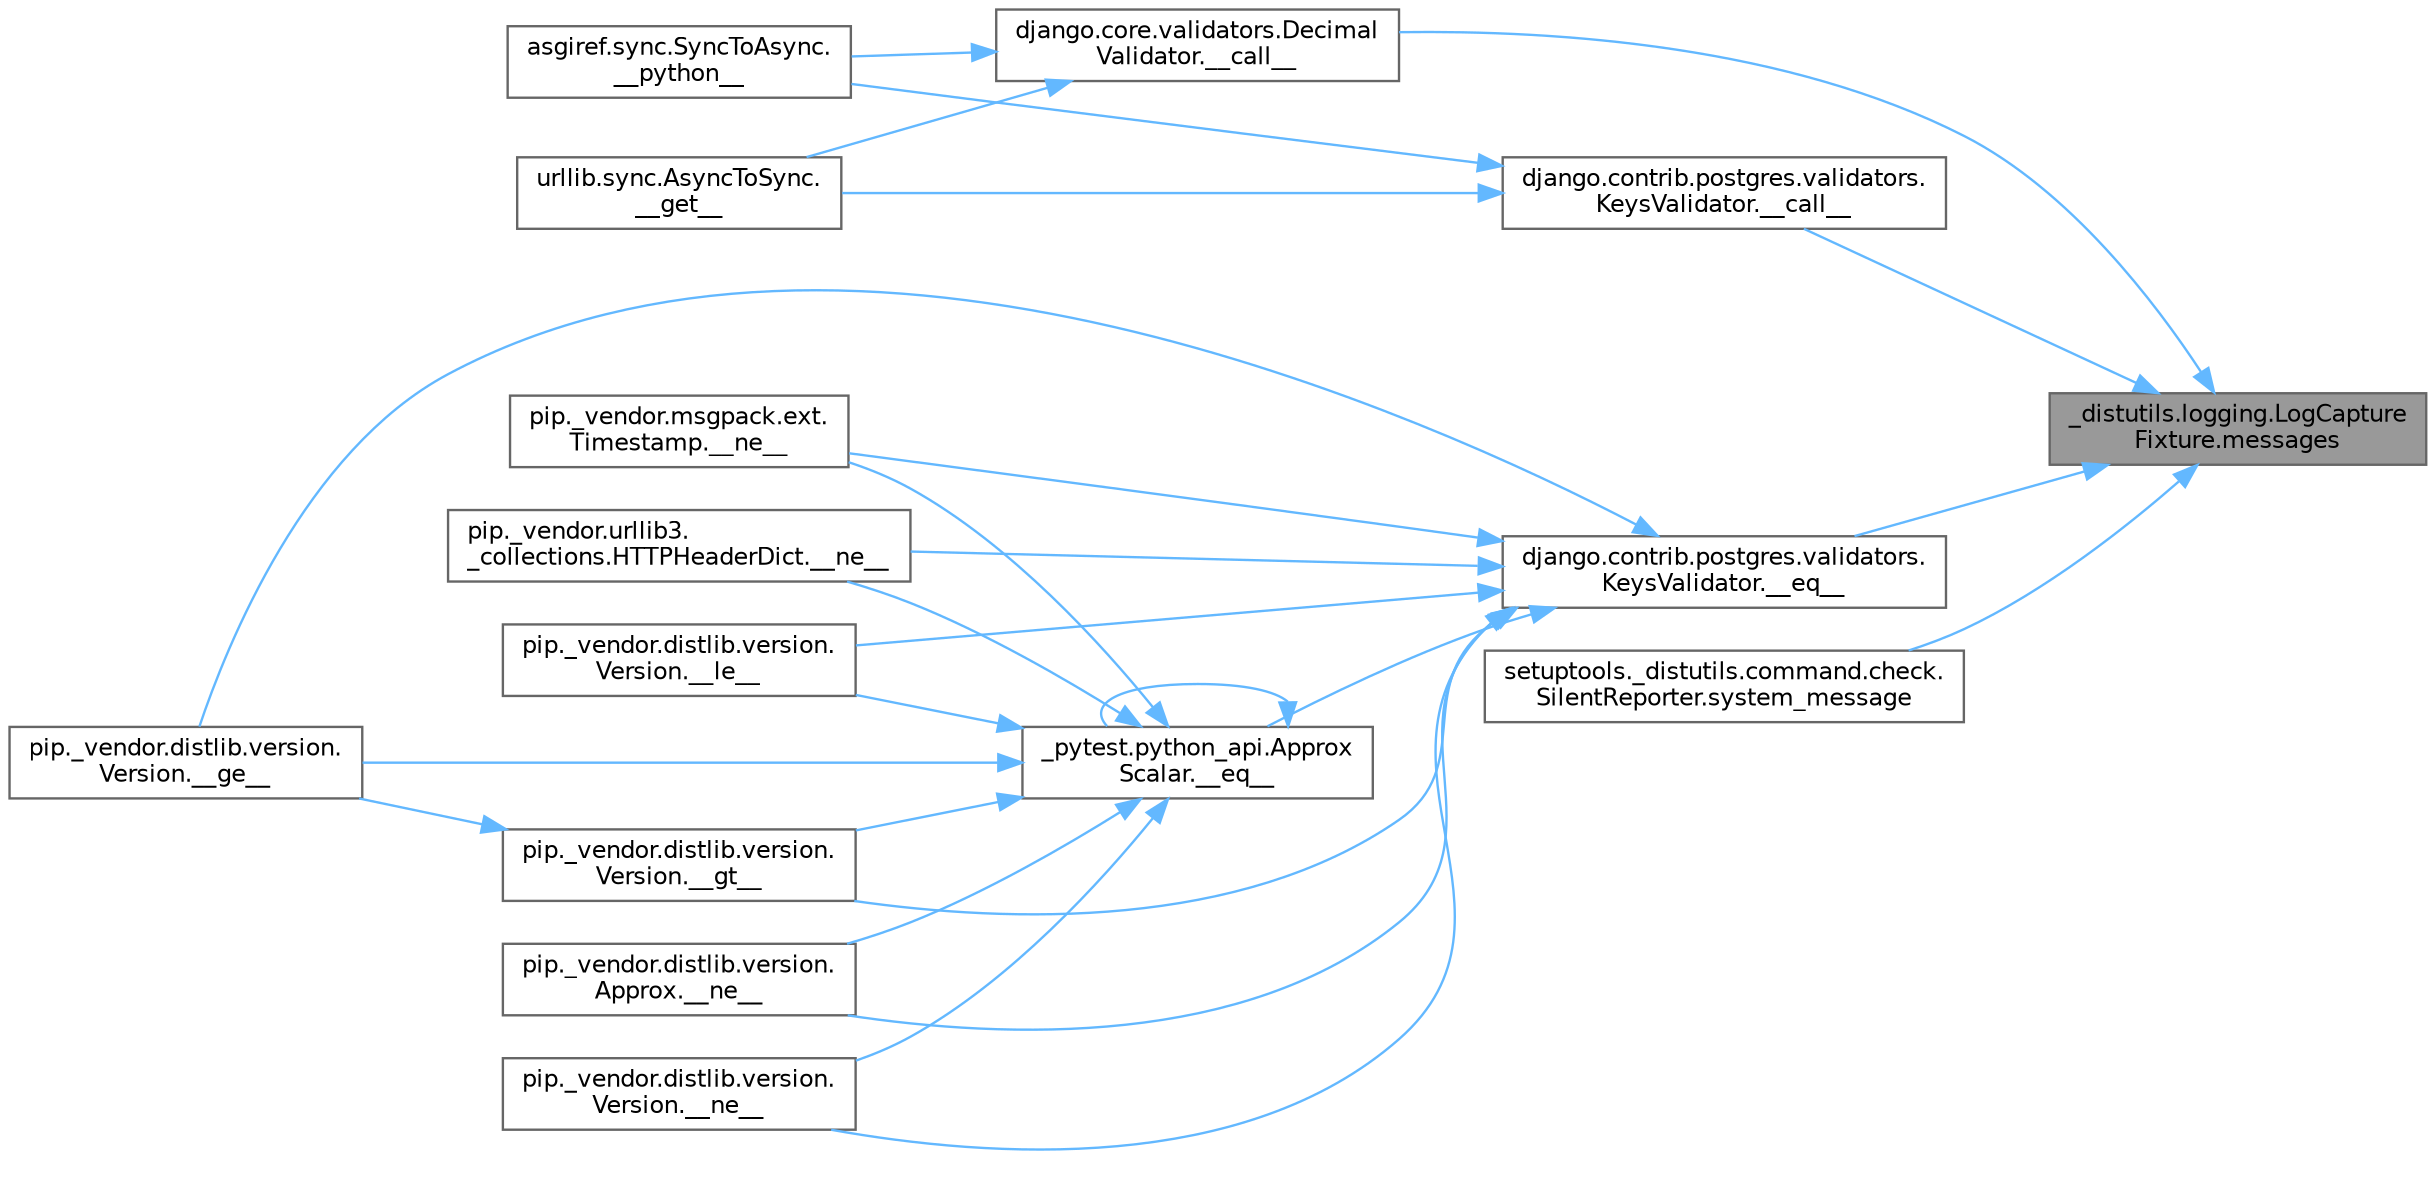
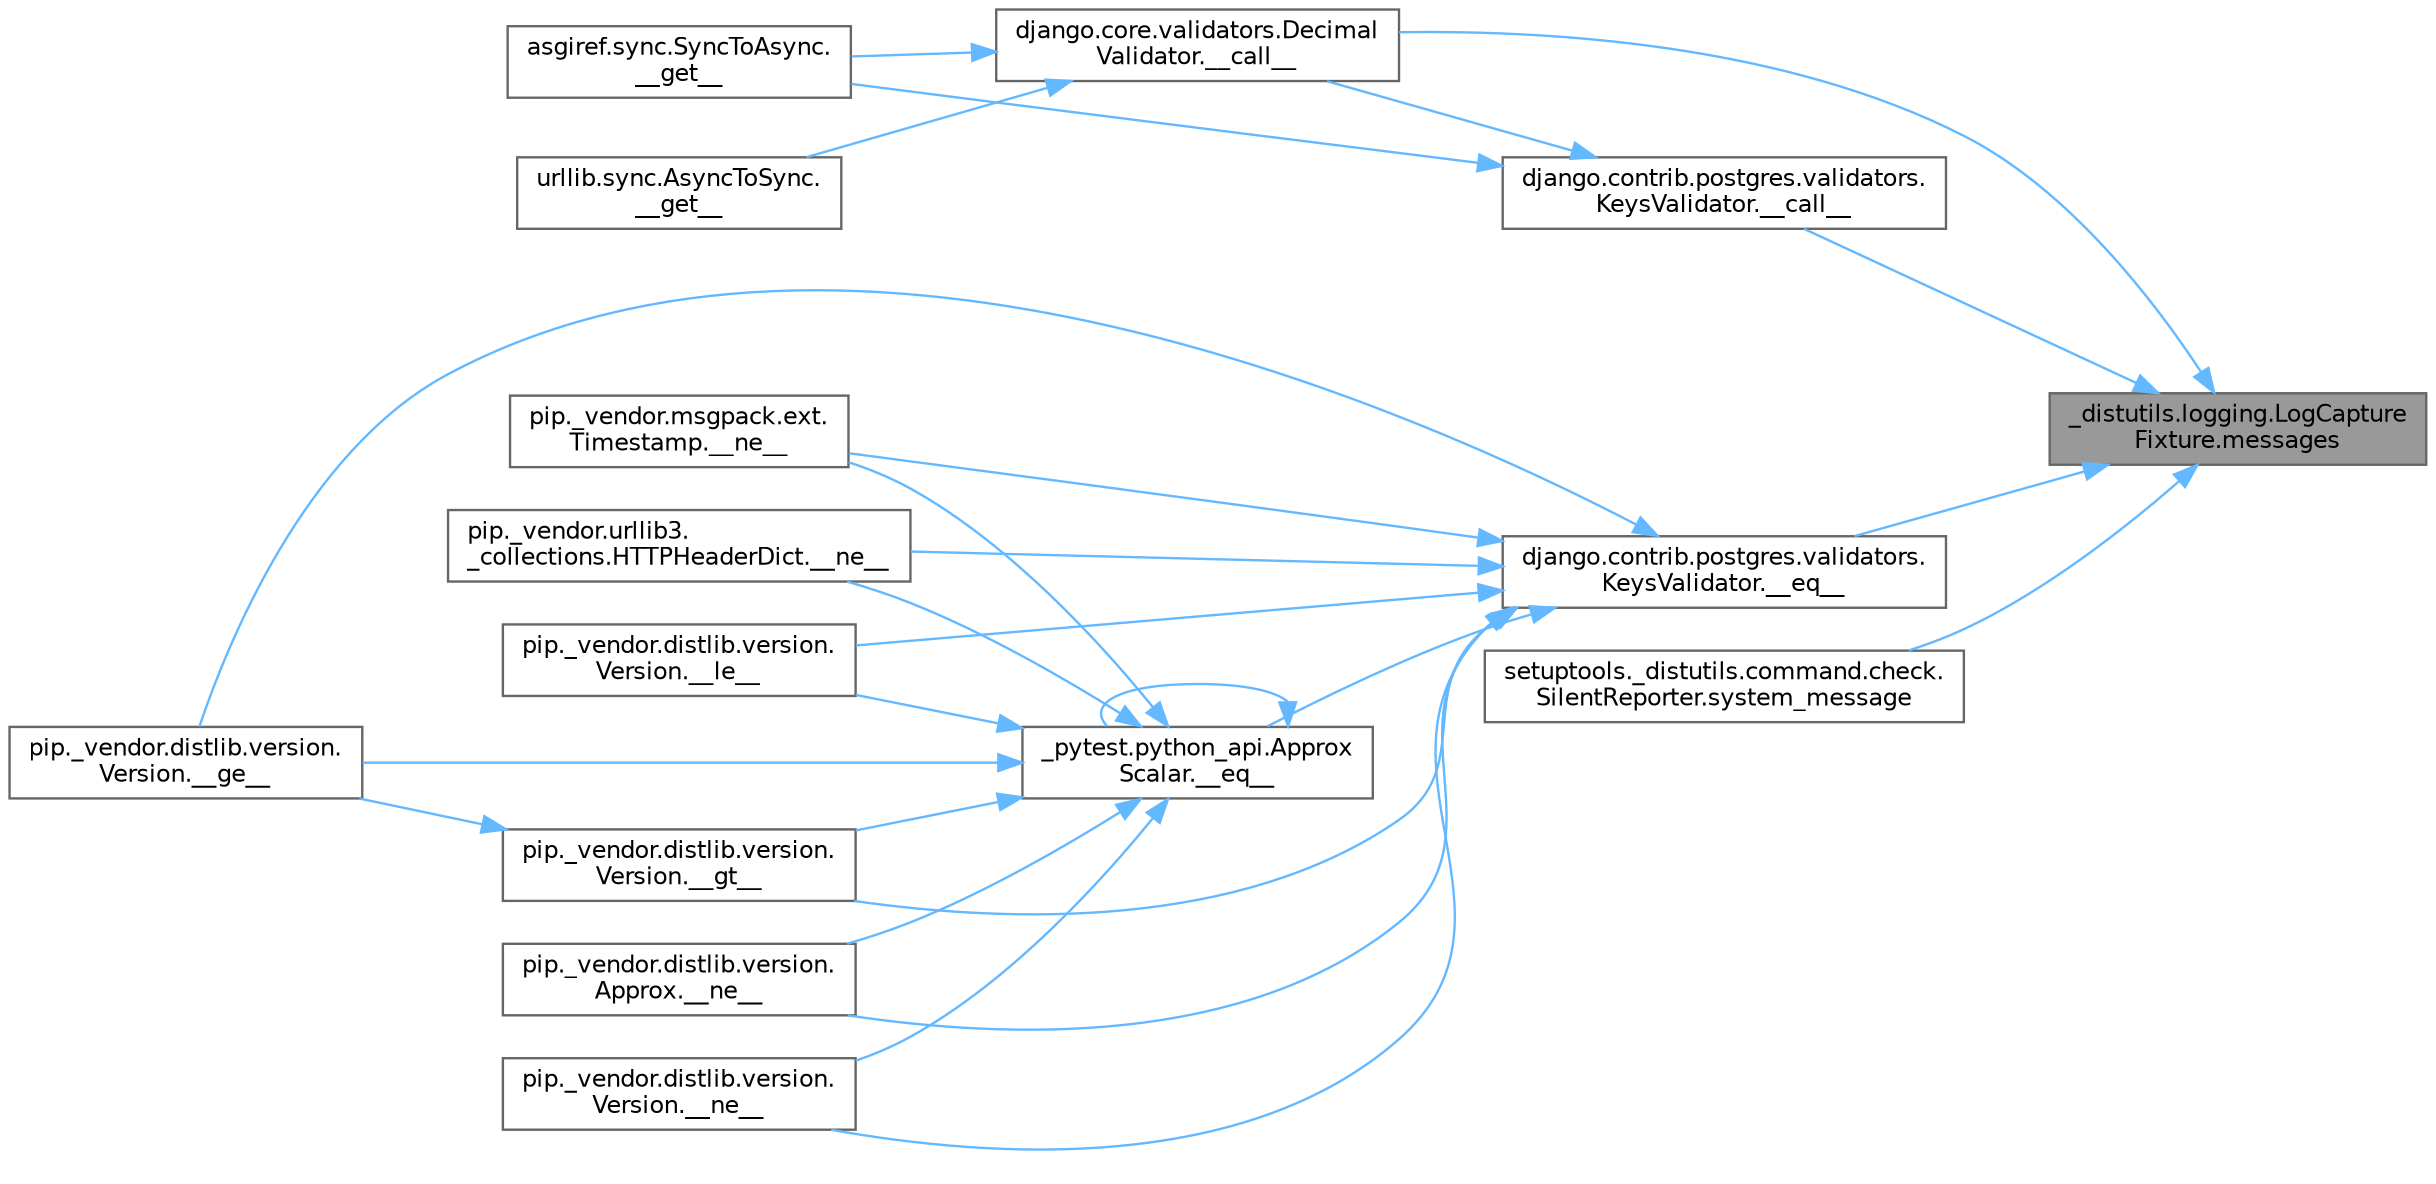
node "asgiref.sync.SyncToAsync. __python__": label "asgiref.sync.SyncToAsync. __python__" -> "asgiref.sync.SyncToAsync. __get__"
edge "urllib.sync.AsyncToSync. __get__" -> "django.contrib.postgres.validators. KeysValidator.__call__": now "django.core.validators.Decimal Validator.__call__" -> "django.contrib.postgres.validators. KeysValidator.__call__"
